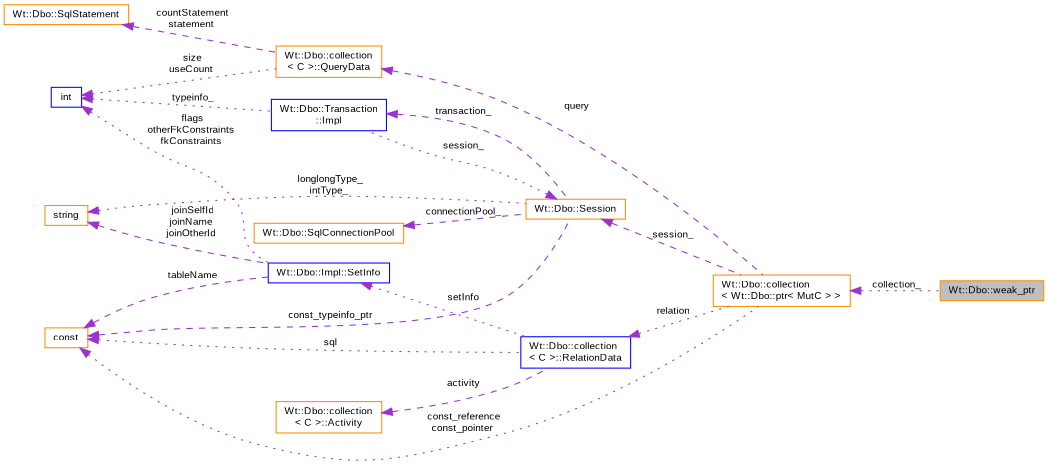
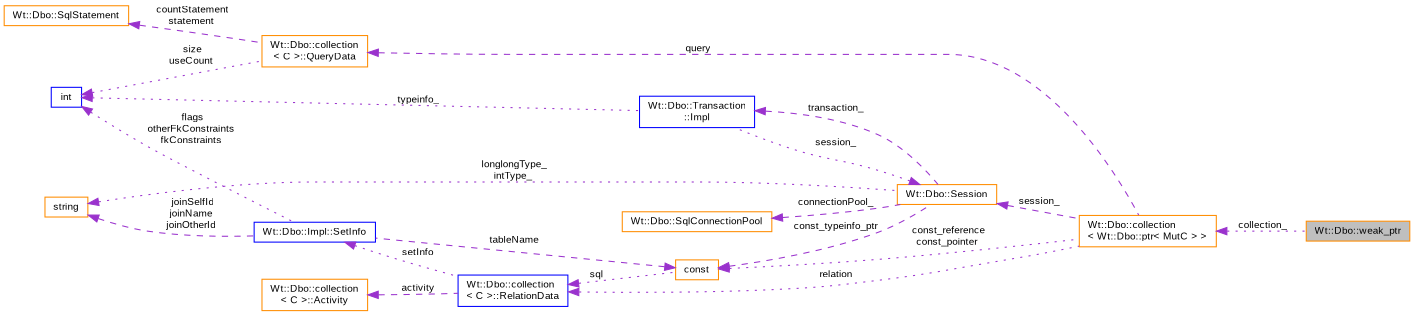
edge "Wt::Dbo::collection < C >::RelationData" -> "const": reversed
